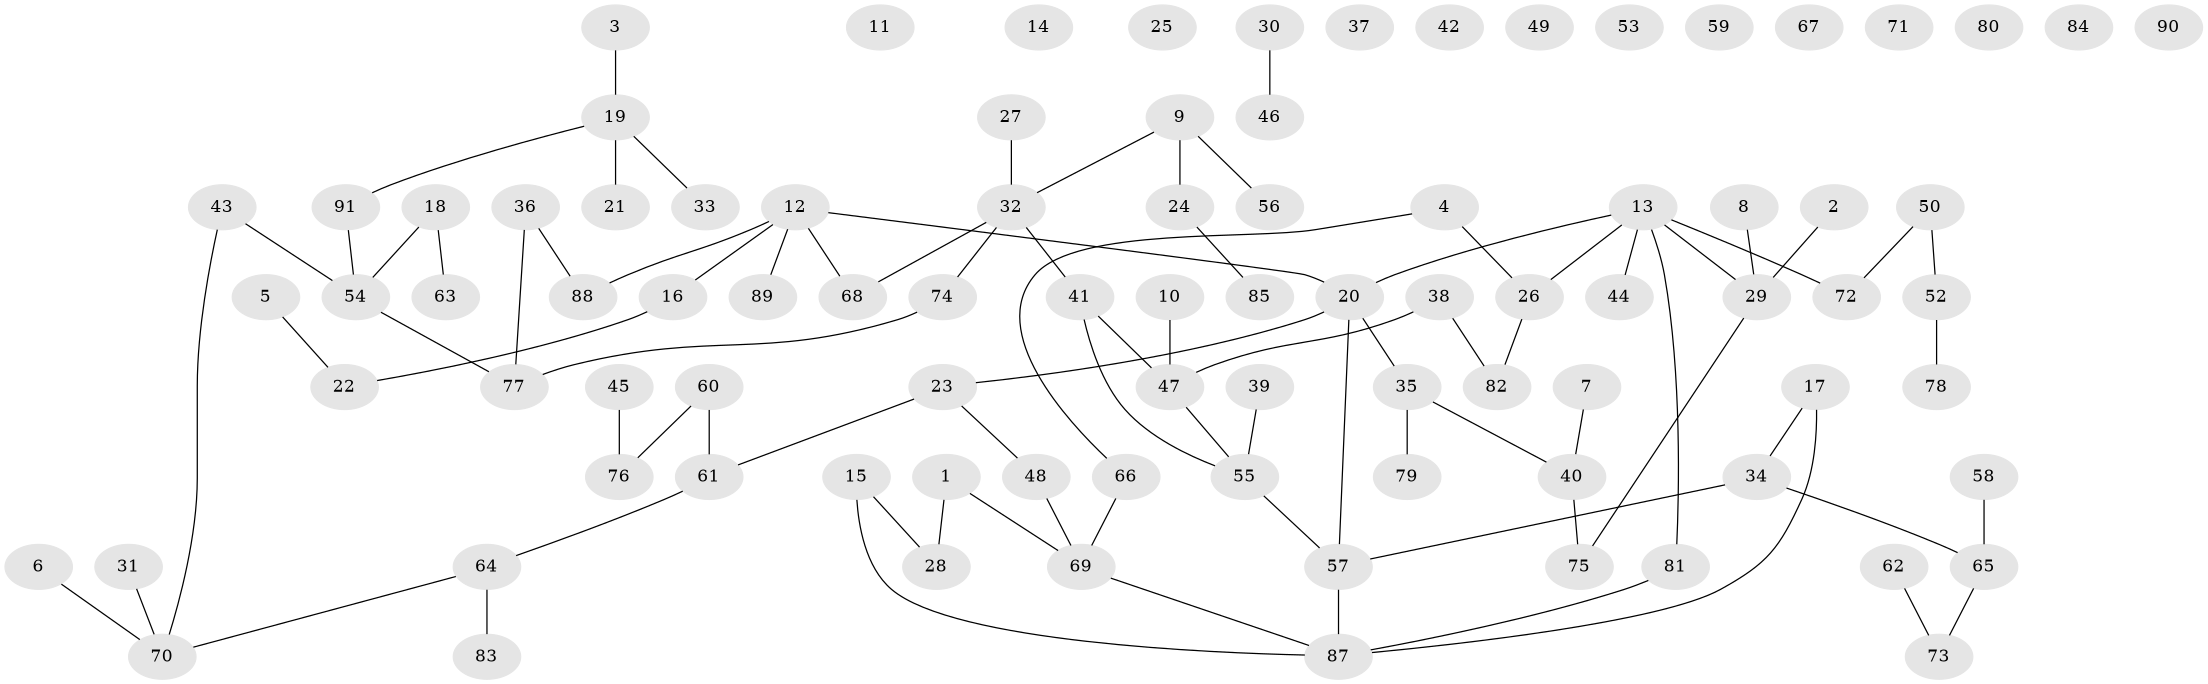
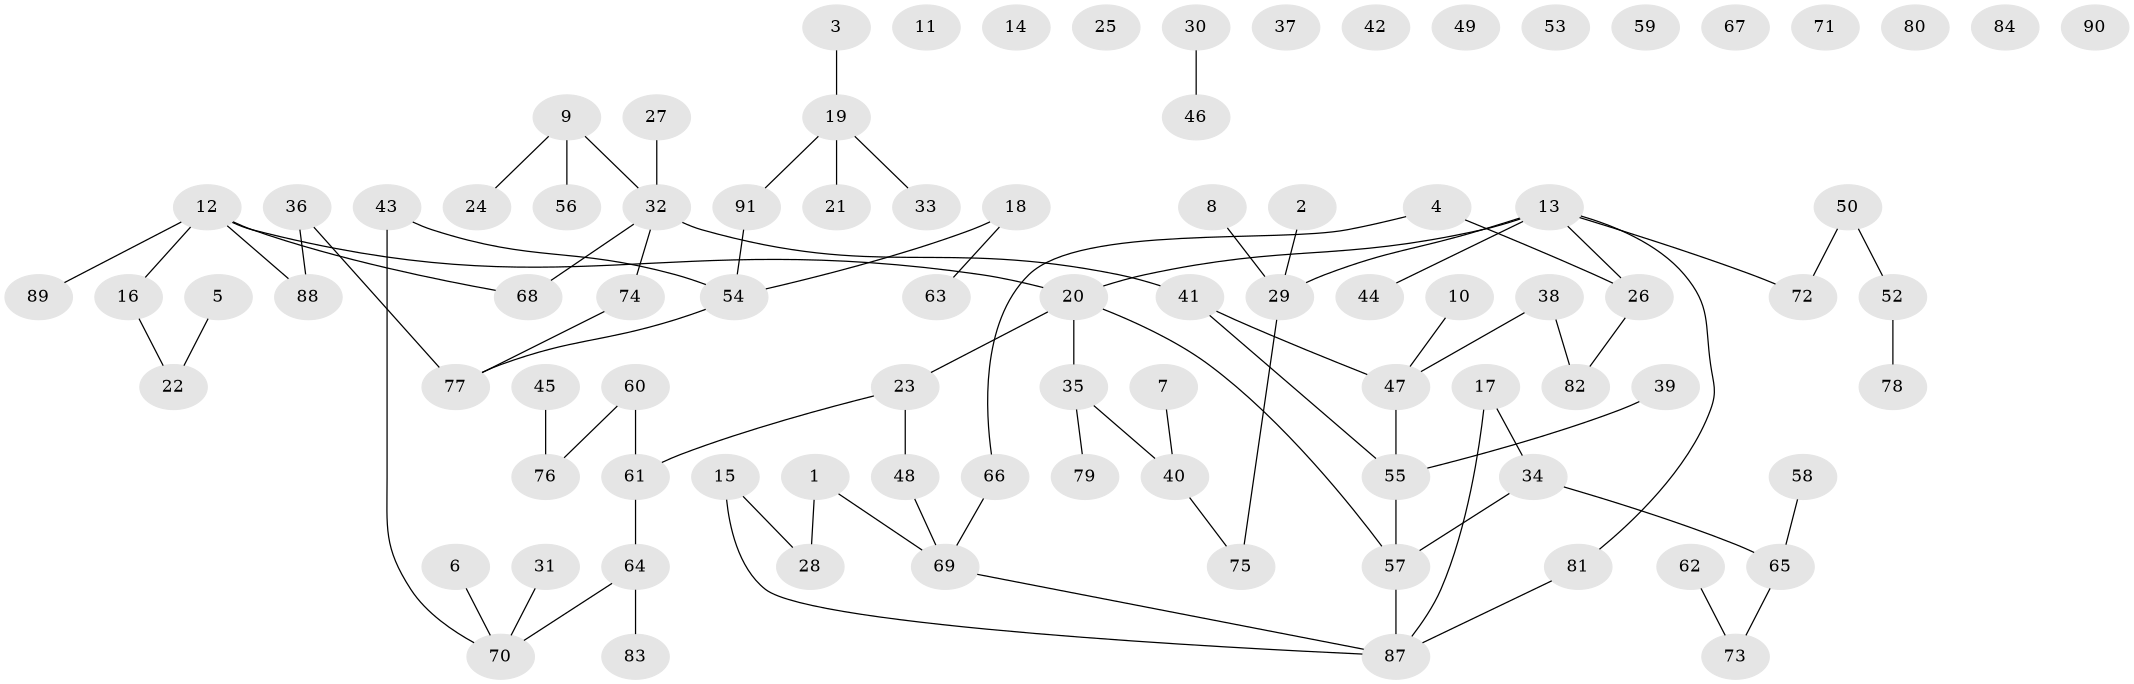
node "85": removed
